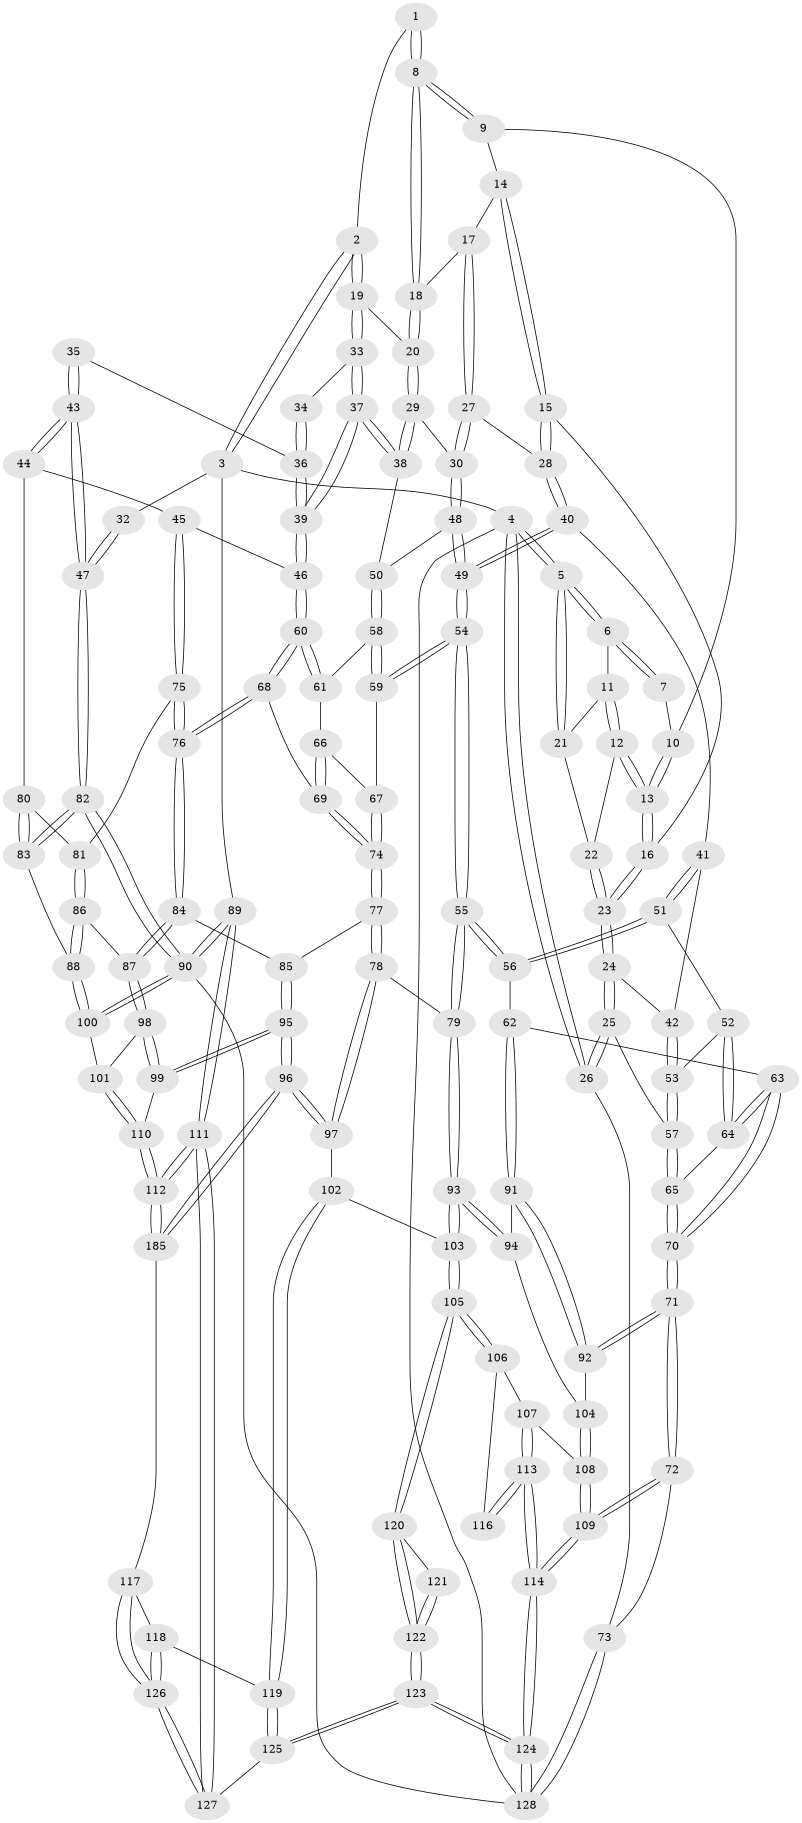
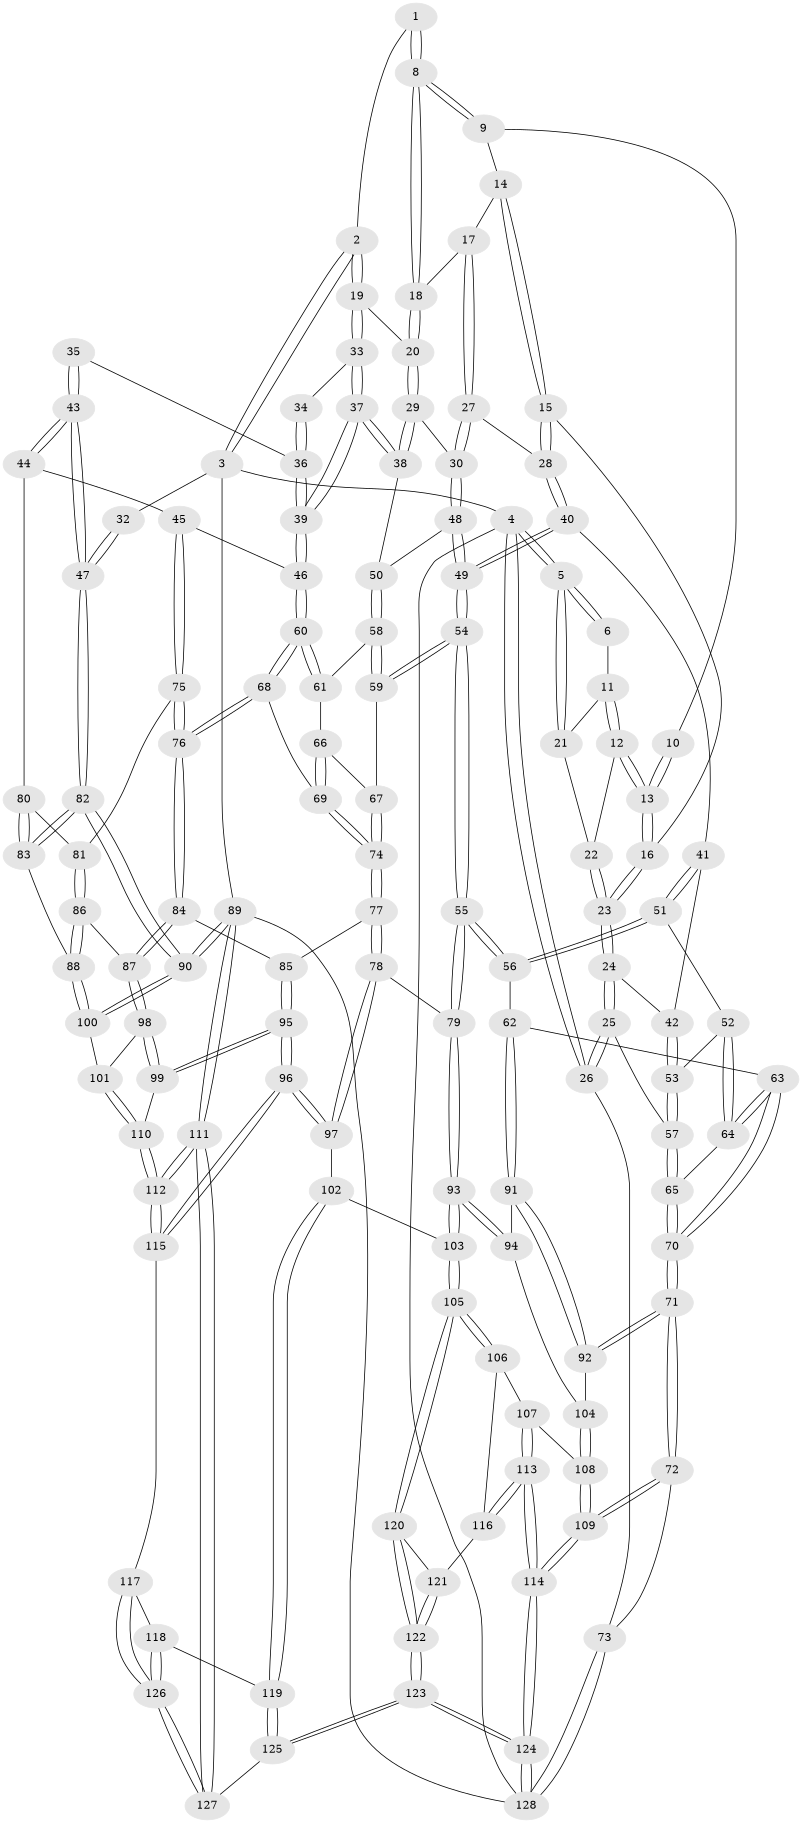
node "7": removed
node "185": label "185" -> "115"
edge "90" -- "128": now "89" -- "128"
edge "116" -- "121": added
